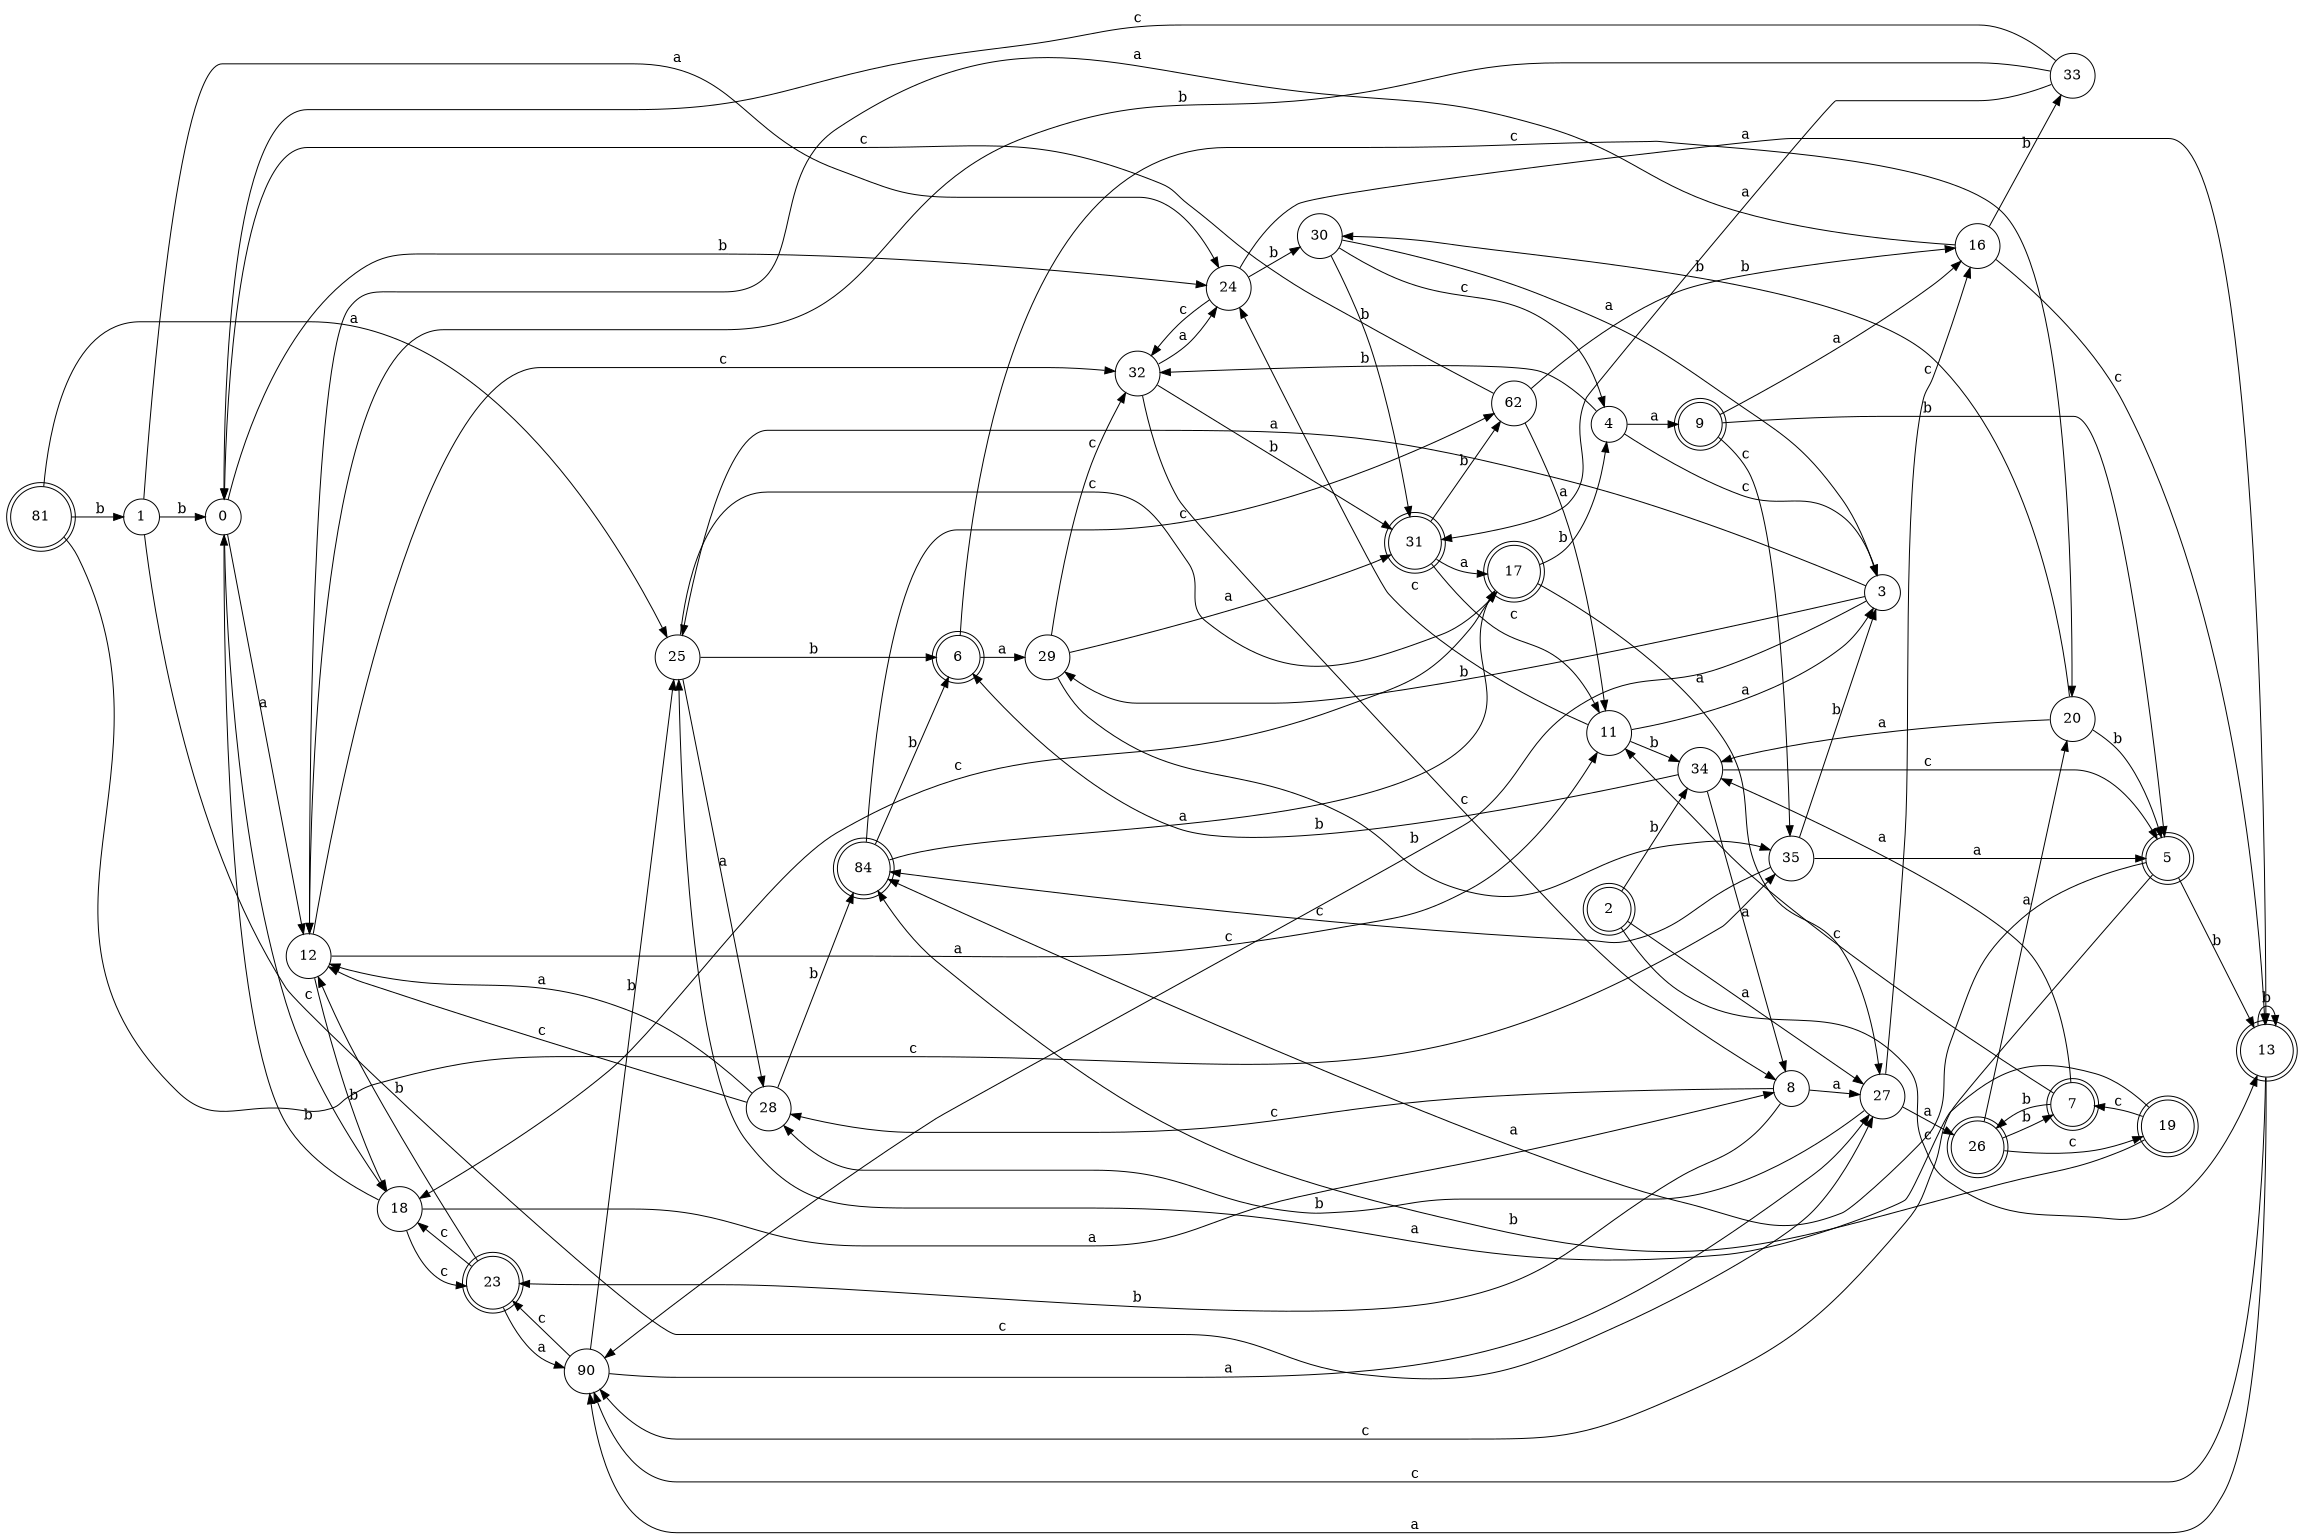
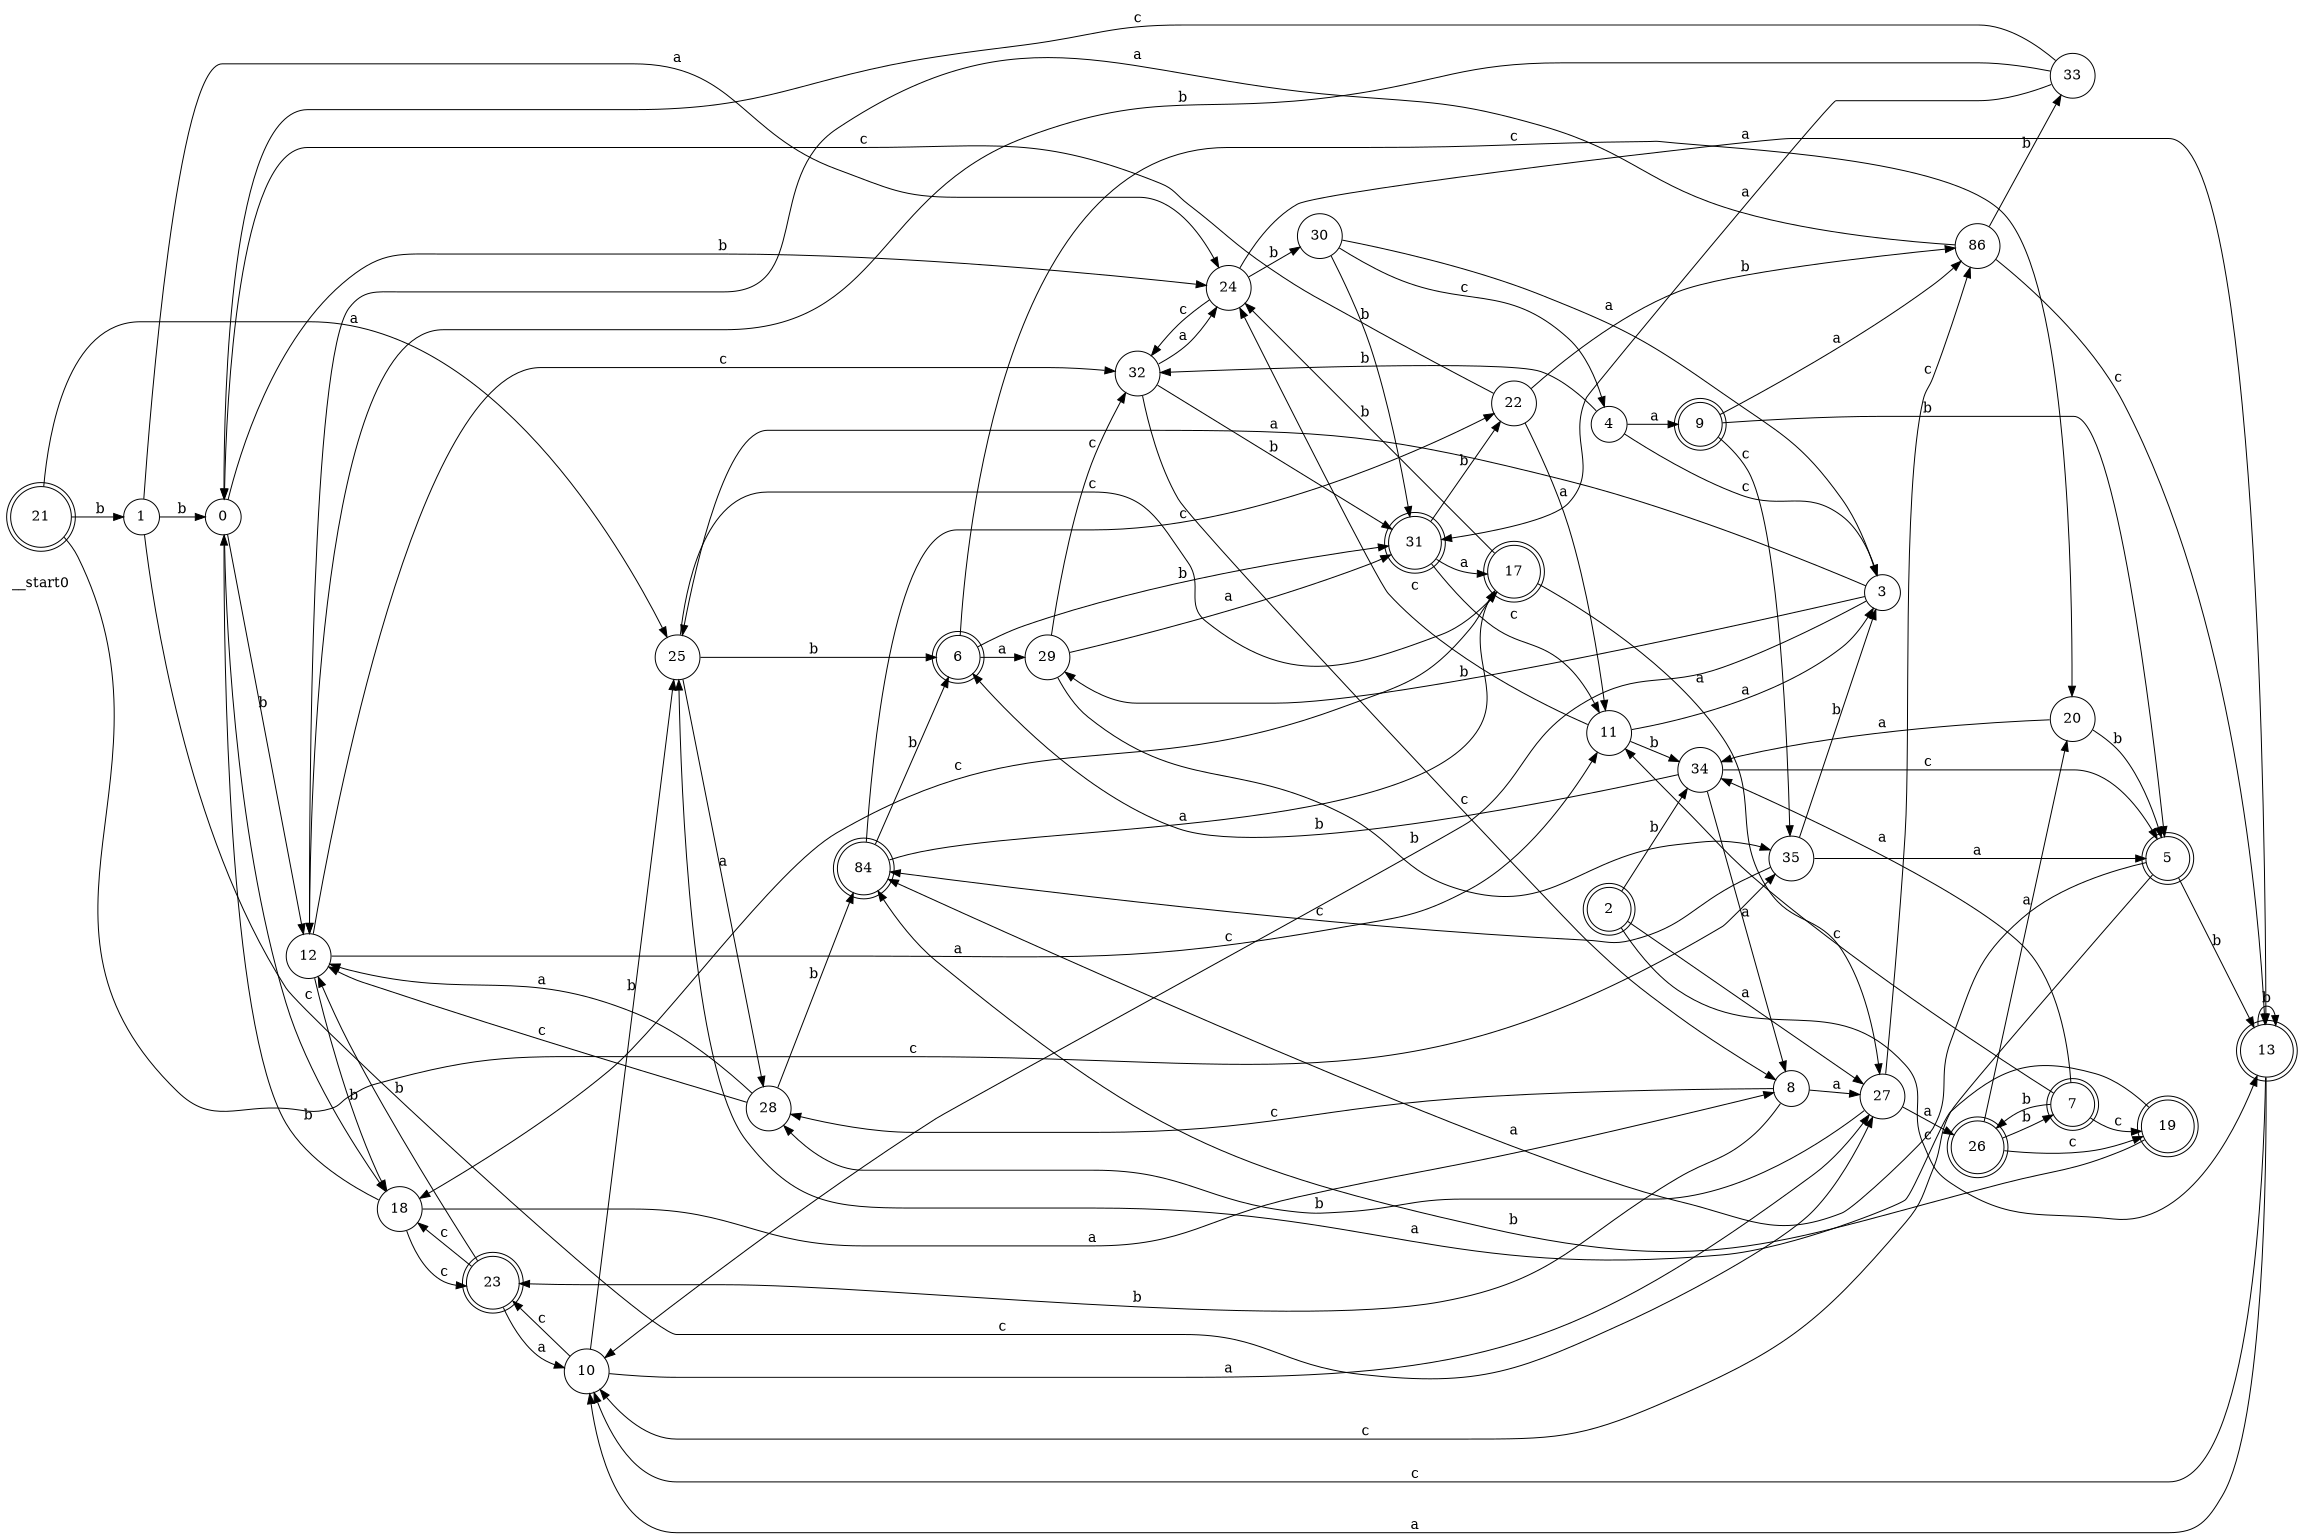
node "16": label "16" -> "86"
edge "20" -> "30": removed, label "b"
node "62": label "62" -> "22"
node "81": label "81" -> "21"
edge "17" -> "4": now "17" -> "24"
node "__start0": added
edge "6" -> "31": added, label "b"
edge "0" -> "12": label "a" -> "b"
edge "19" -> "7": reversed
node "90": label "90" -> "10"
